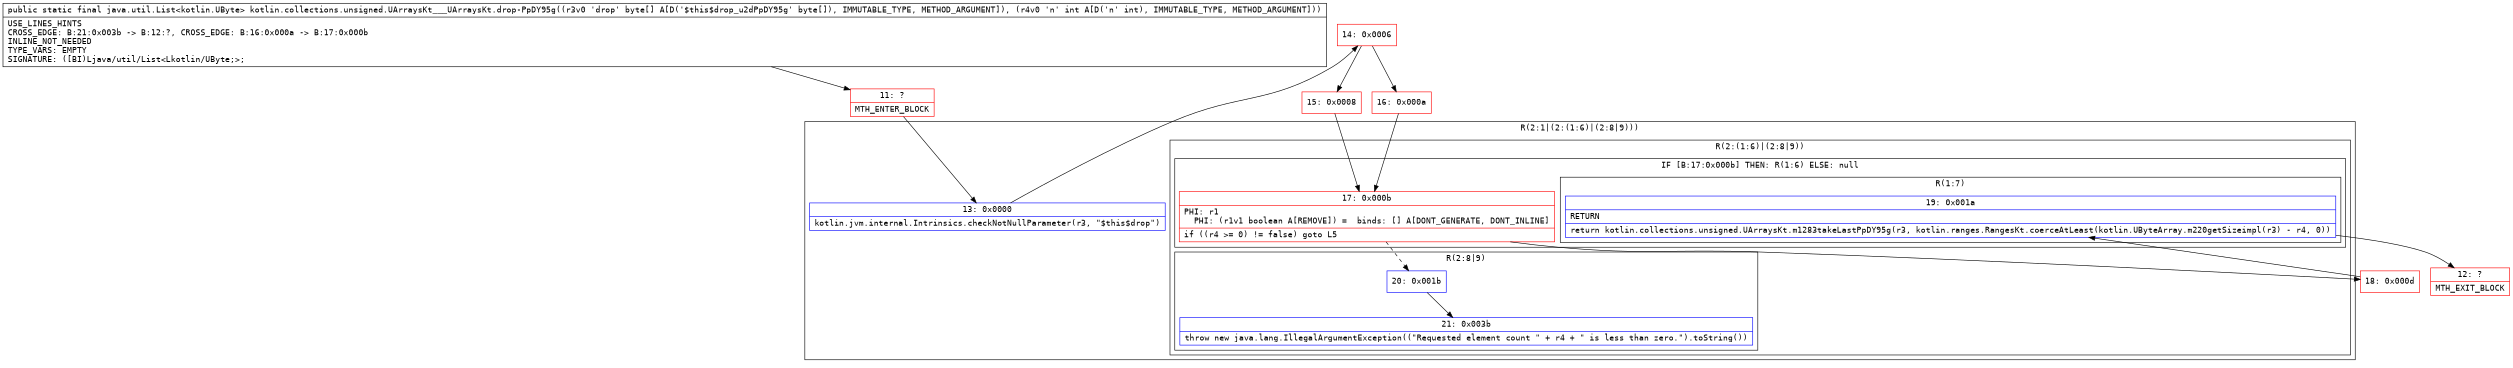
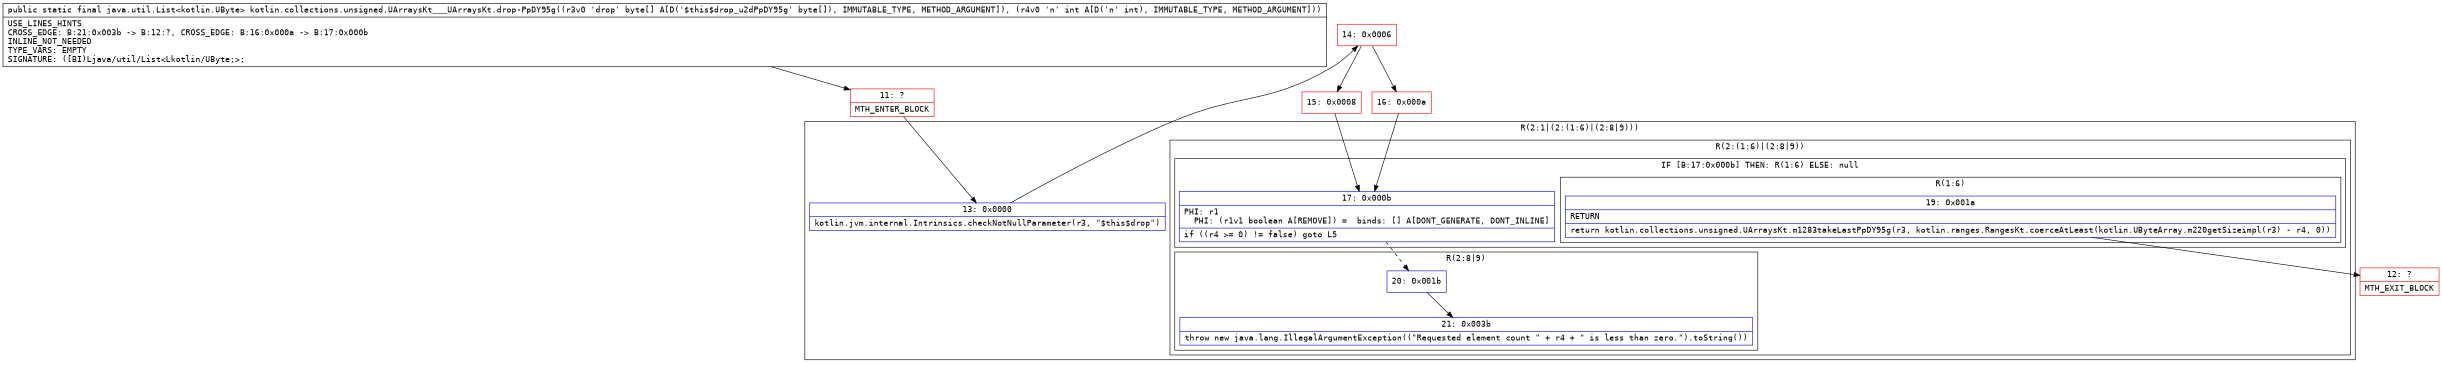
cluster "R(1:7)": label "R(1:7)" -> "R(1:6)"
node "17: 0x000b": color red -> blue
node "18: 0x000d": removed
